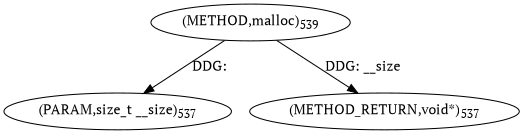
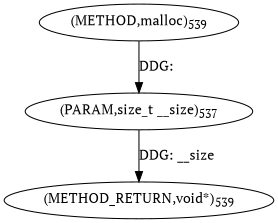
edge "(METHOD,malloc)" -> "(METHOD_RETURN,void*)": now "(PARAM,size_t __size)" -> "(METHOD_RETURN,void*)"
node "(METHOD_RETURN,void*)": text "537" -> "539"
